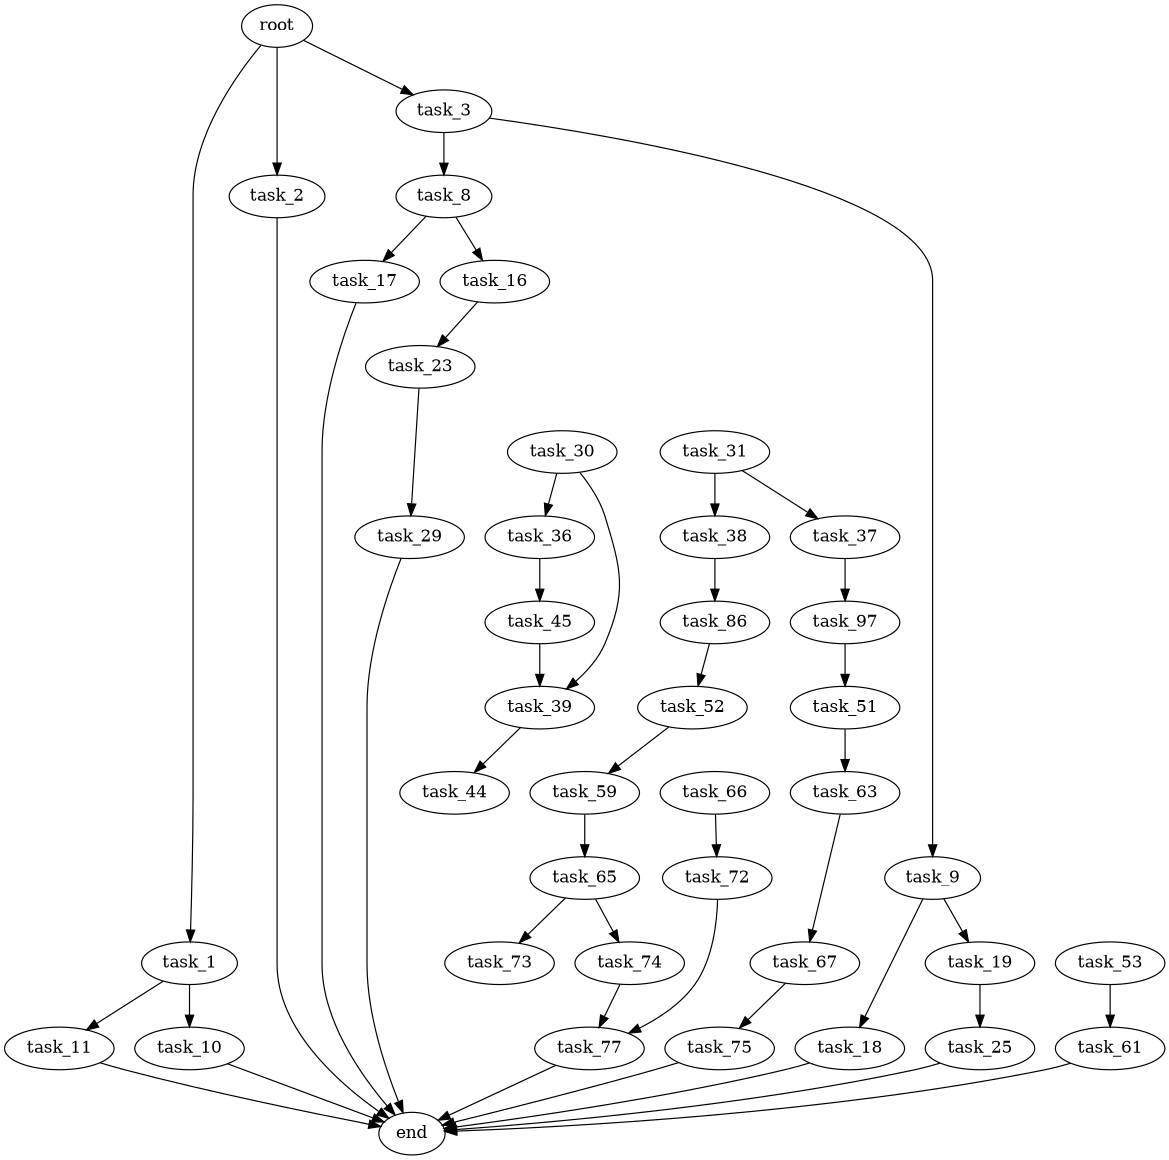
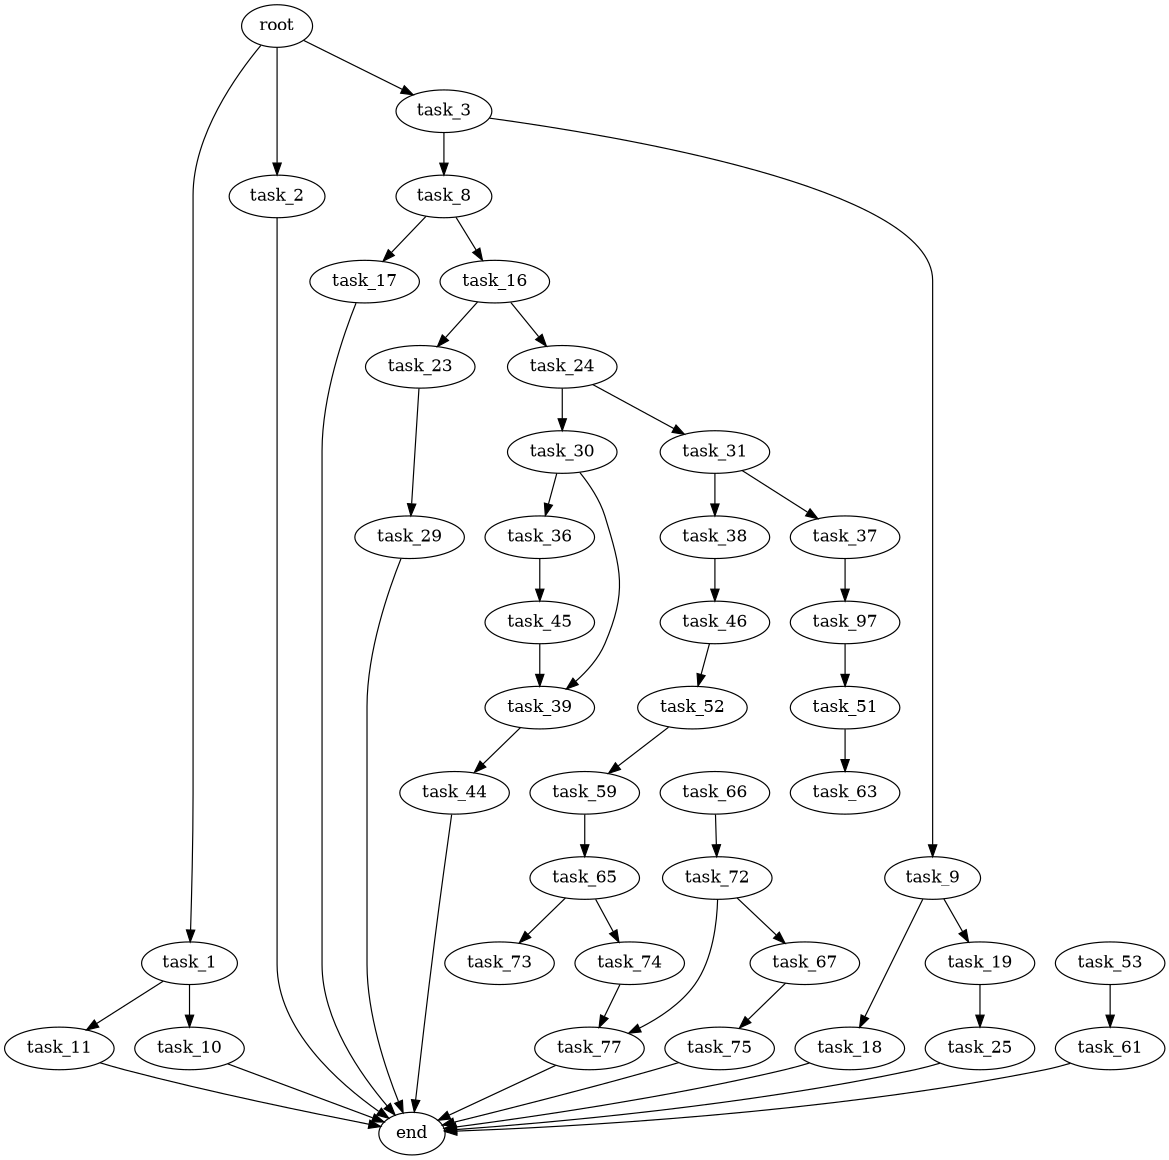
node "task_24": added
node "task_86": label "task_86" -> "task_46"
edge "task_63" -> "task_67": now "task_72" -> "task_67"
edge "task_44" -> "end": added
